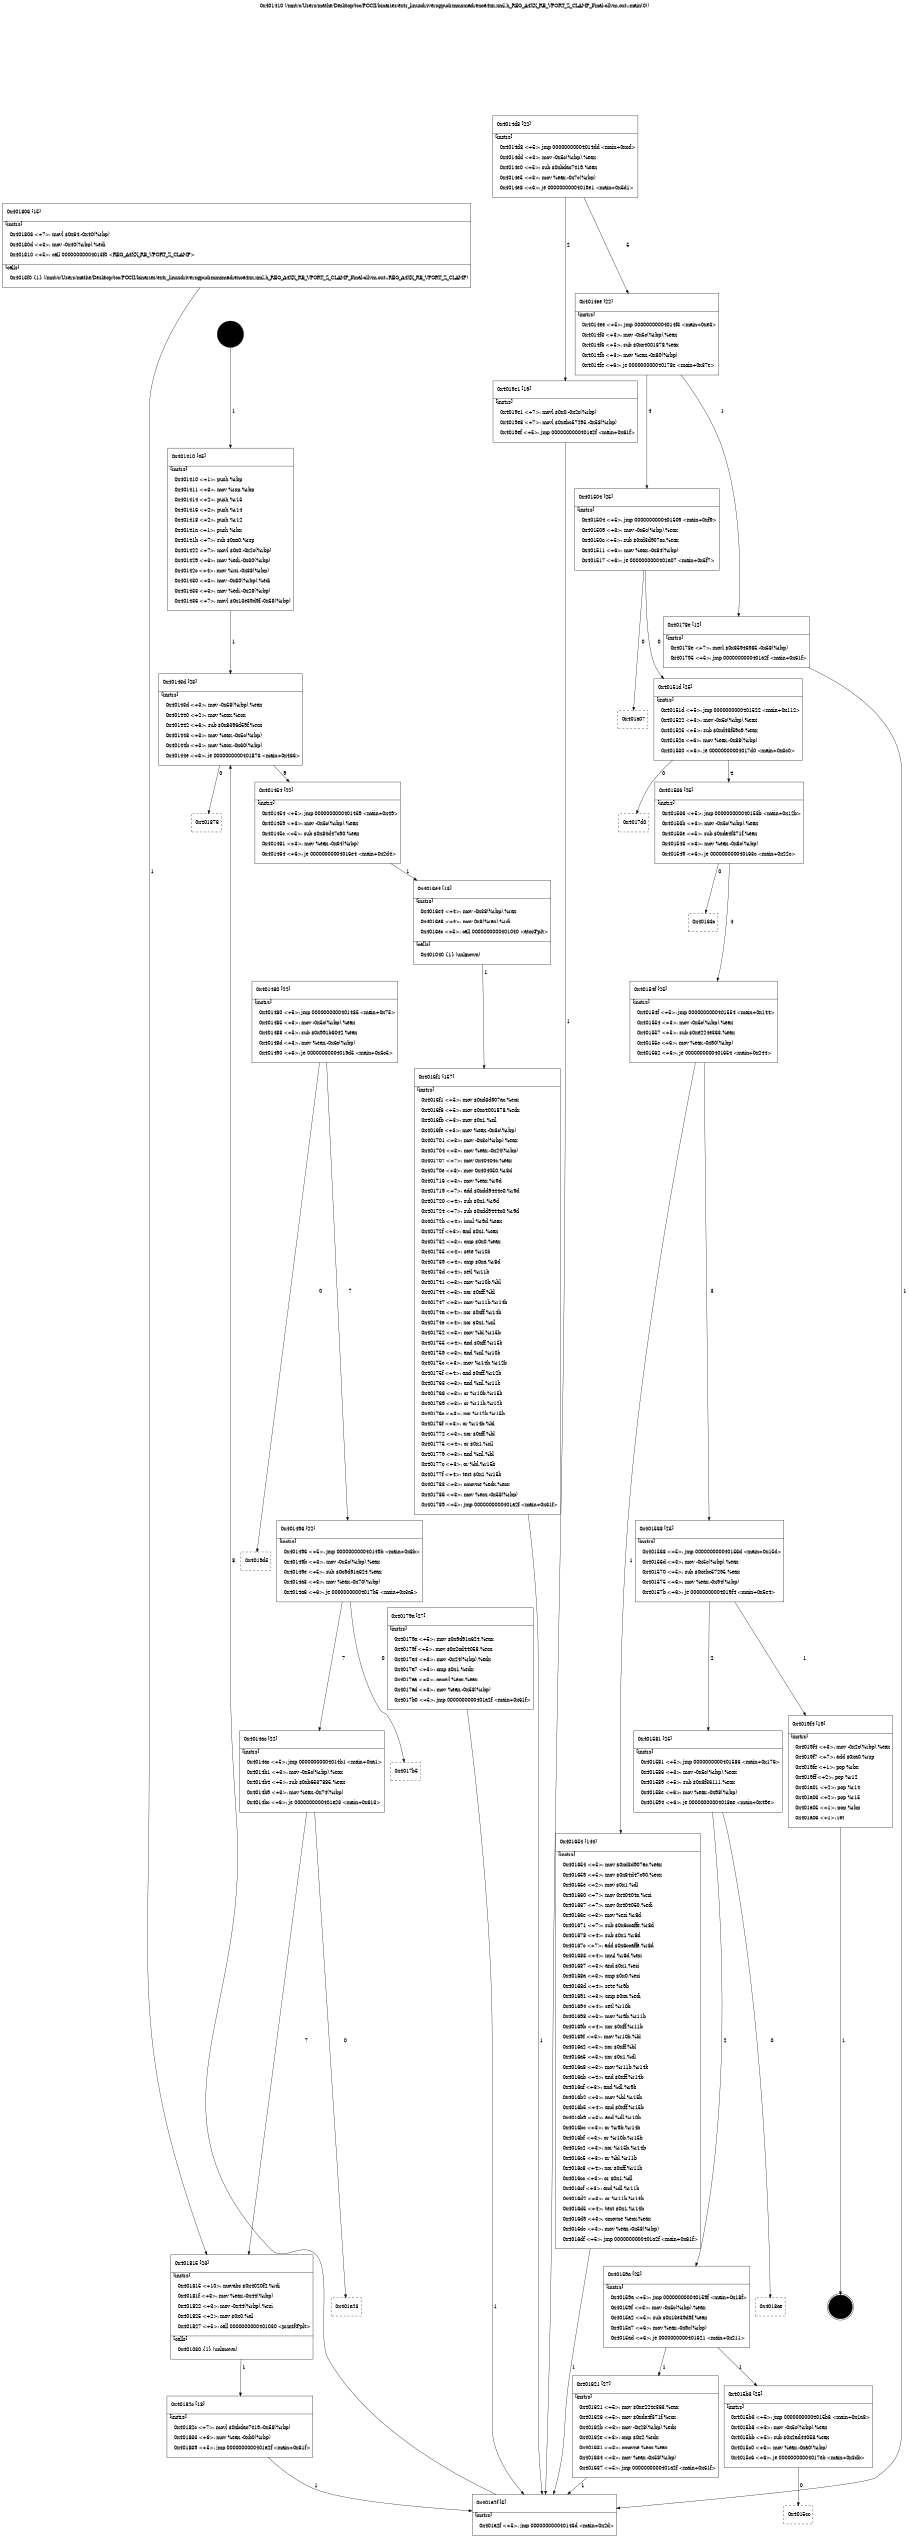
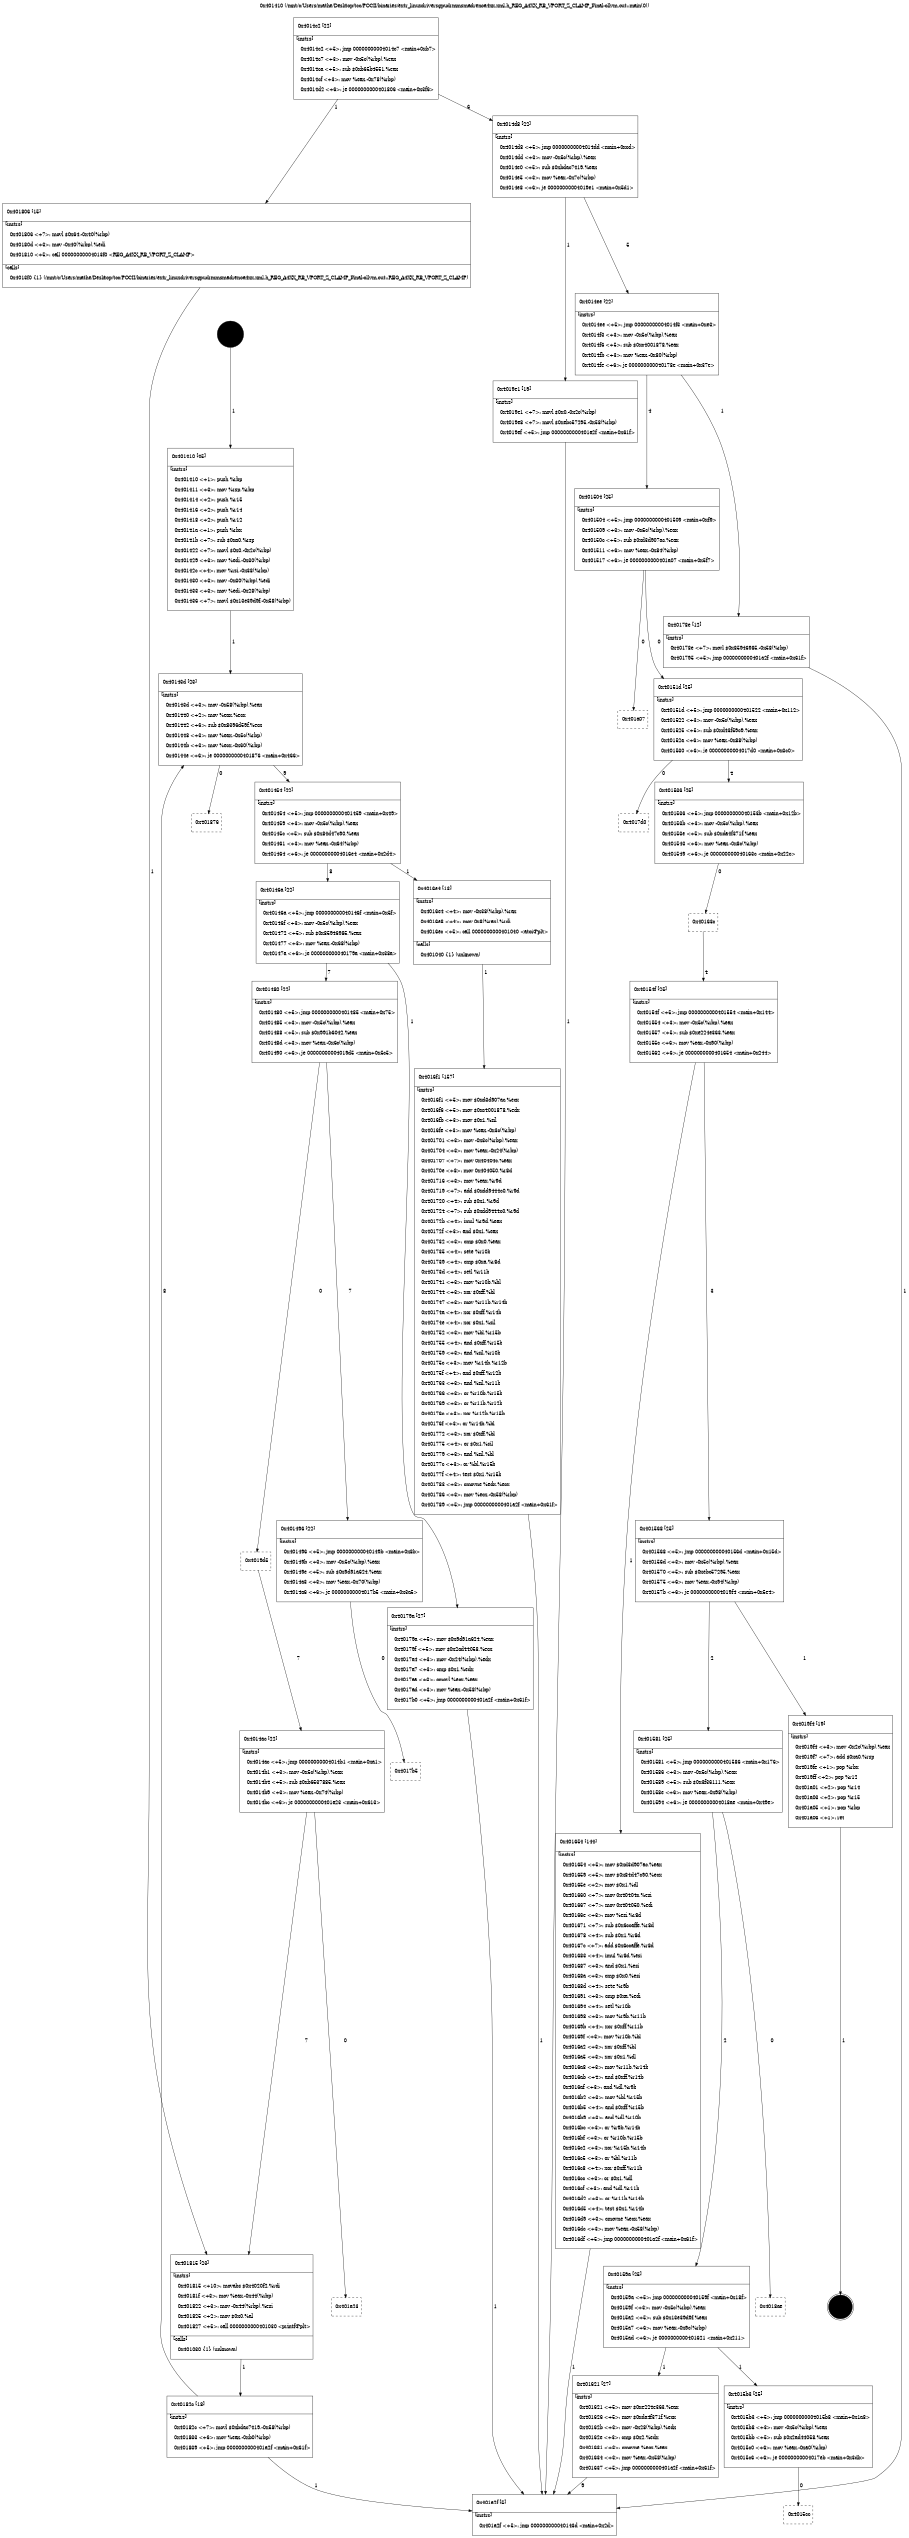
node "0x4014c2 [22]": added
edge "0x4014d8 [22]" -> "0x4019e1 [19]": label " 2" -> " 1"
edge "0x401536 [25]" -> "0x40154f [25]": now "0x40163c" -> "0x40154f [25]"
node "0x40146a [22]": added
edge "0x401496 [22]" -> "0x4014ac [22]": now "0x4019d5" -> "0x4014ac [22]"
edge "0x401a2f [5]" -> "0x40143d [23]": now "0x40182c [18]" -> "0x40143d [23]"
edge "0x401621 [27]" -> "0x401a2f [5]": label " 1" -> " 9"
